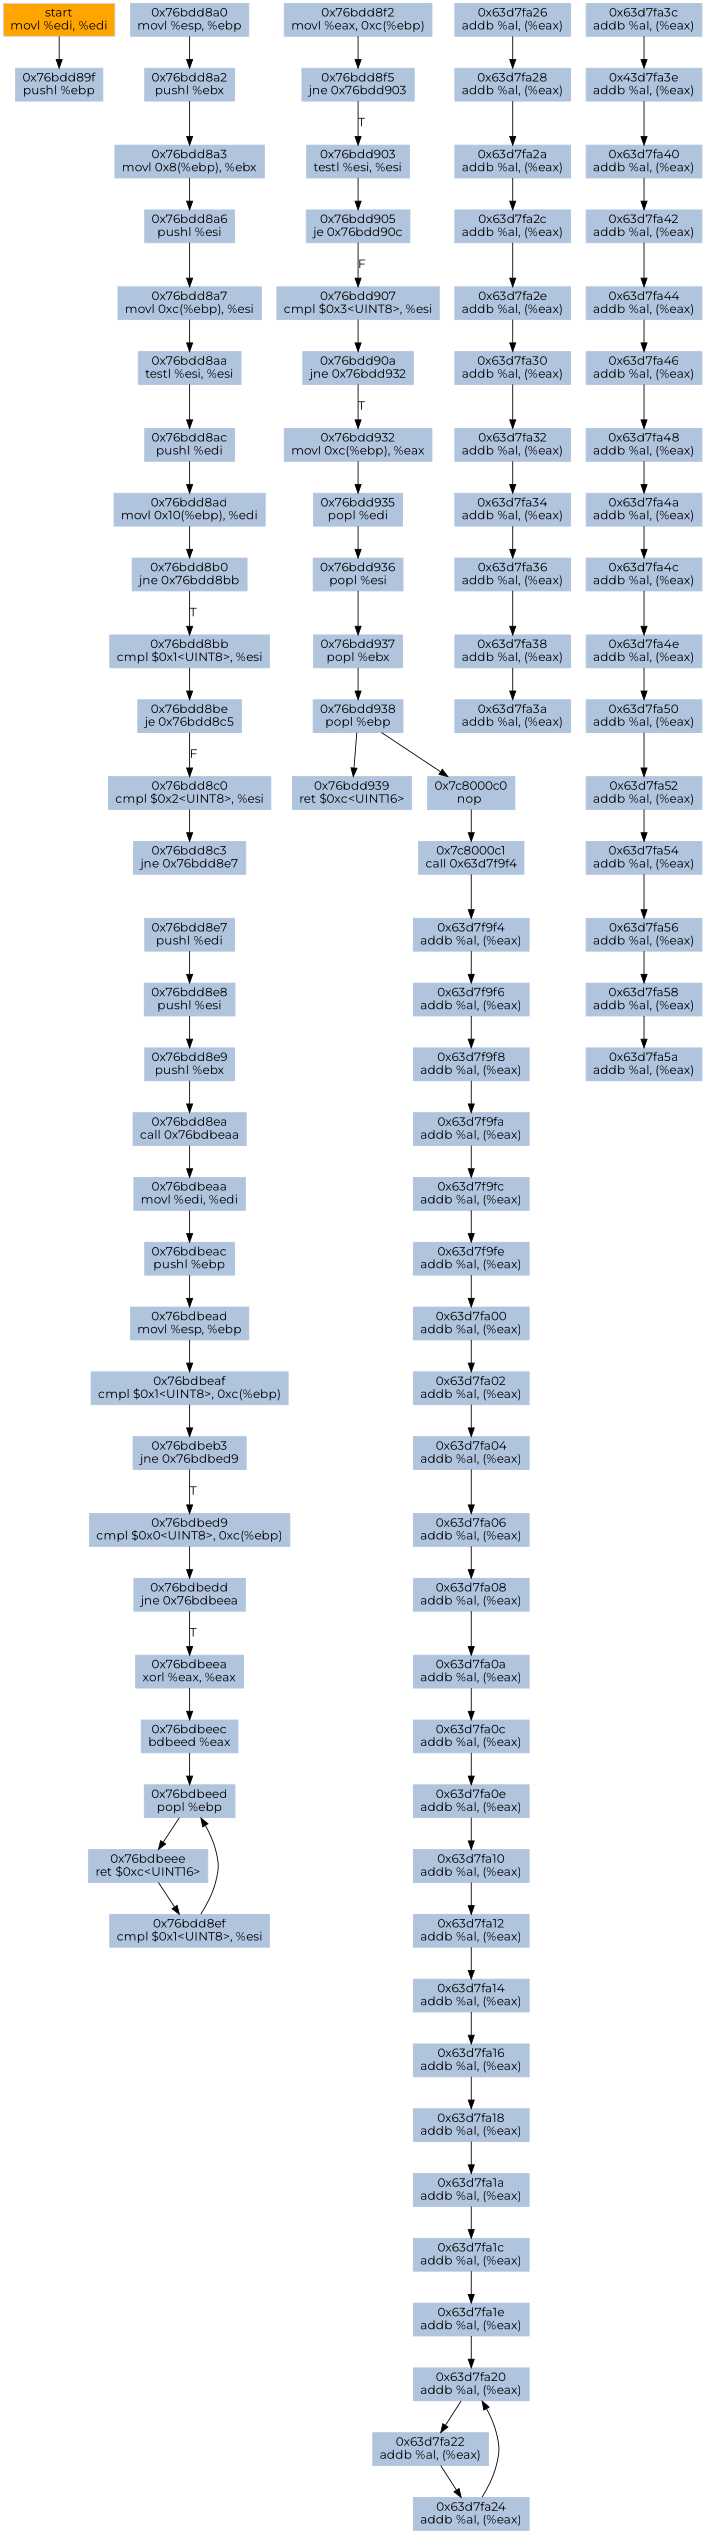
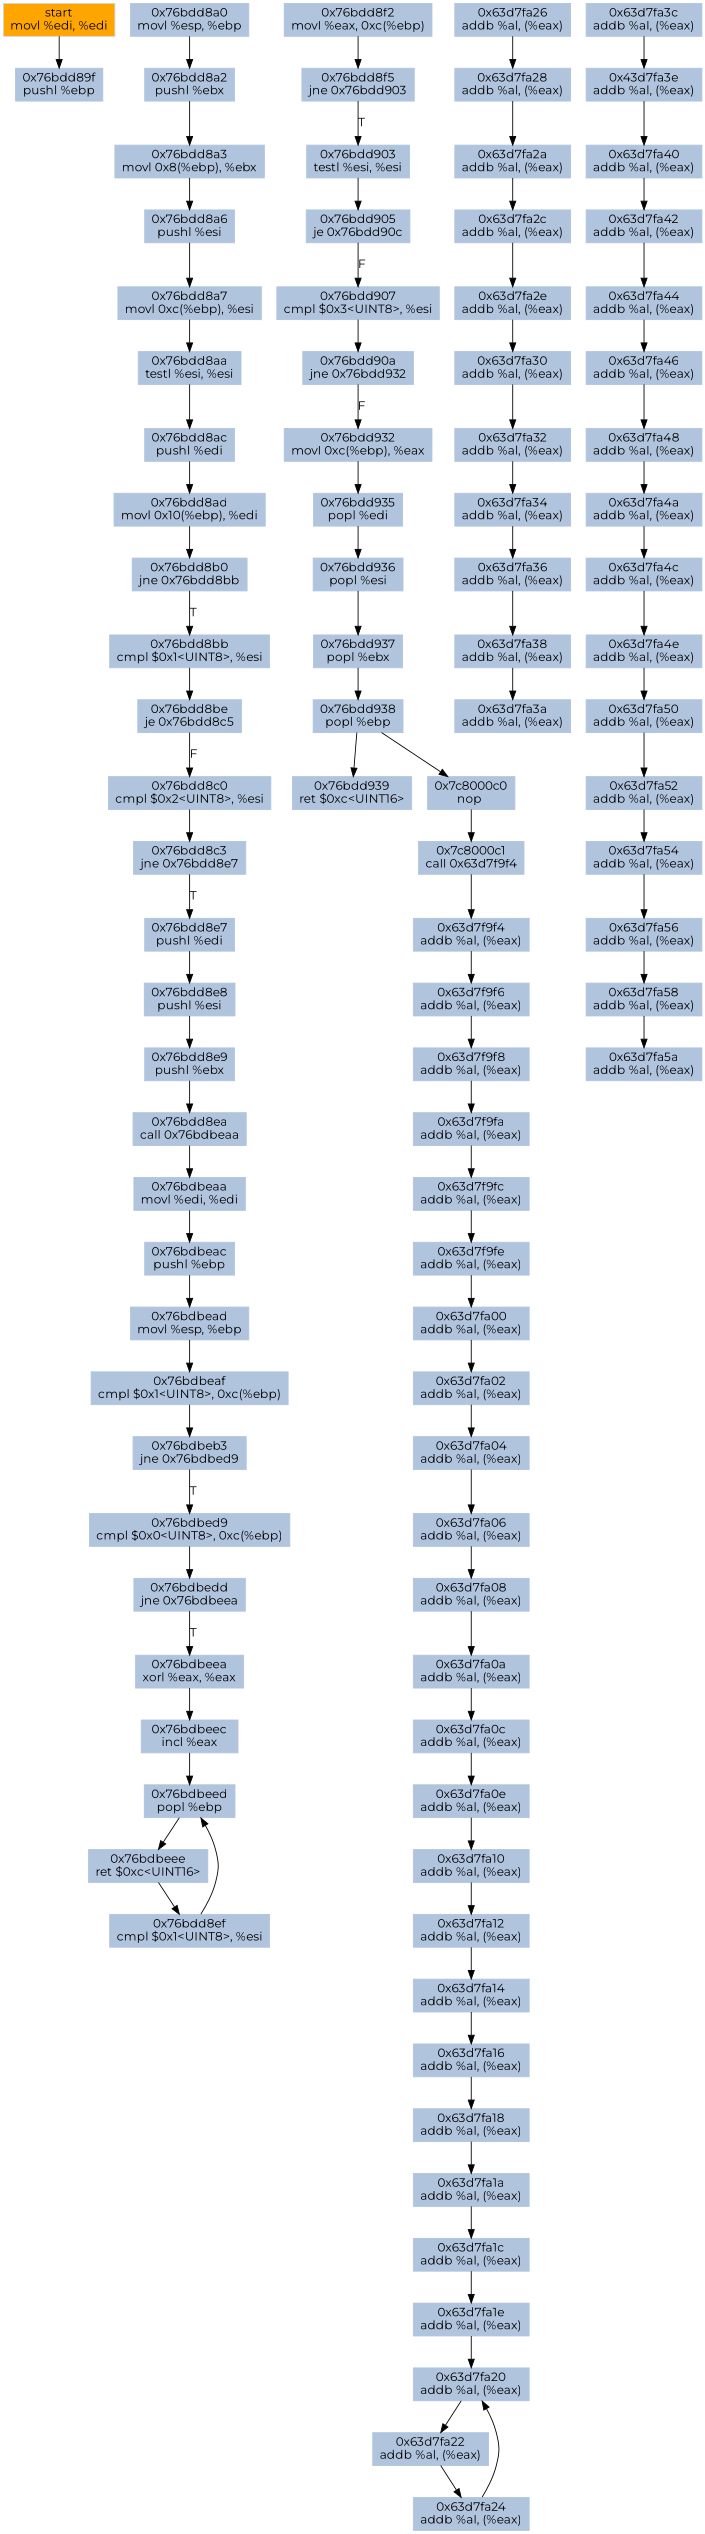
edge "0x76bdd90a jne 0x76bdd932" -> "0x76bdd932 movl 0xc(%ebp), %eax": label "T" -> "F"
edge "0x76bdd8c3 jne 0x76bdd8e7" -> "0x76bdd8e7 pushl %edi": added, label "T"
node "0x76bdbeec bdbeed %eax": label "0x76bdbeec bdbeed %eax" -> "0x76bdbeec incl %eax"
